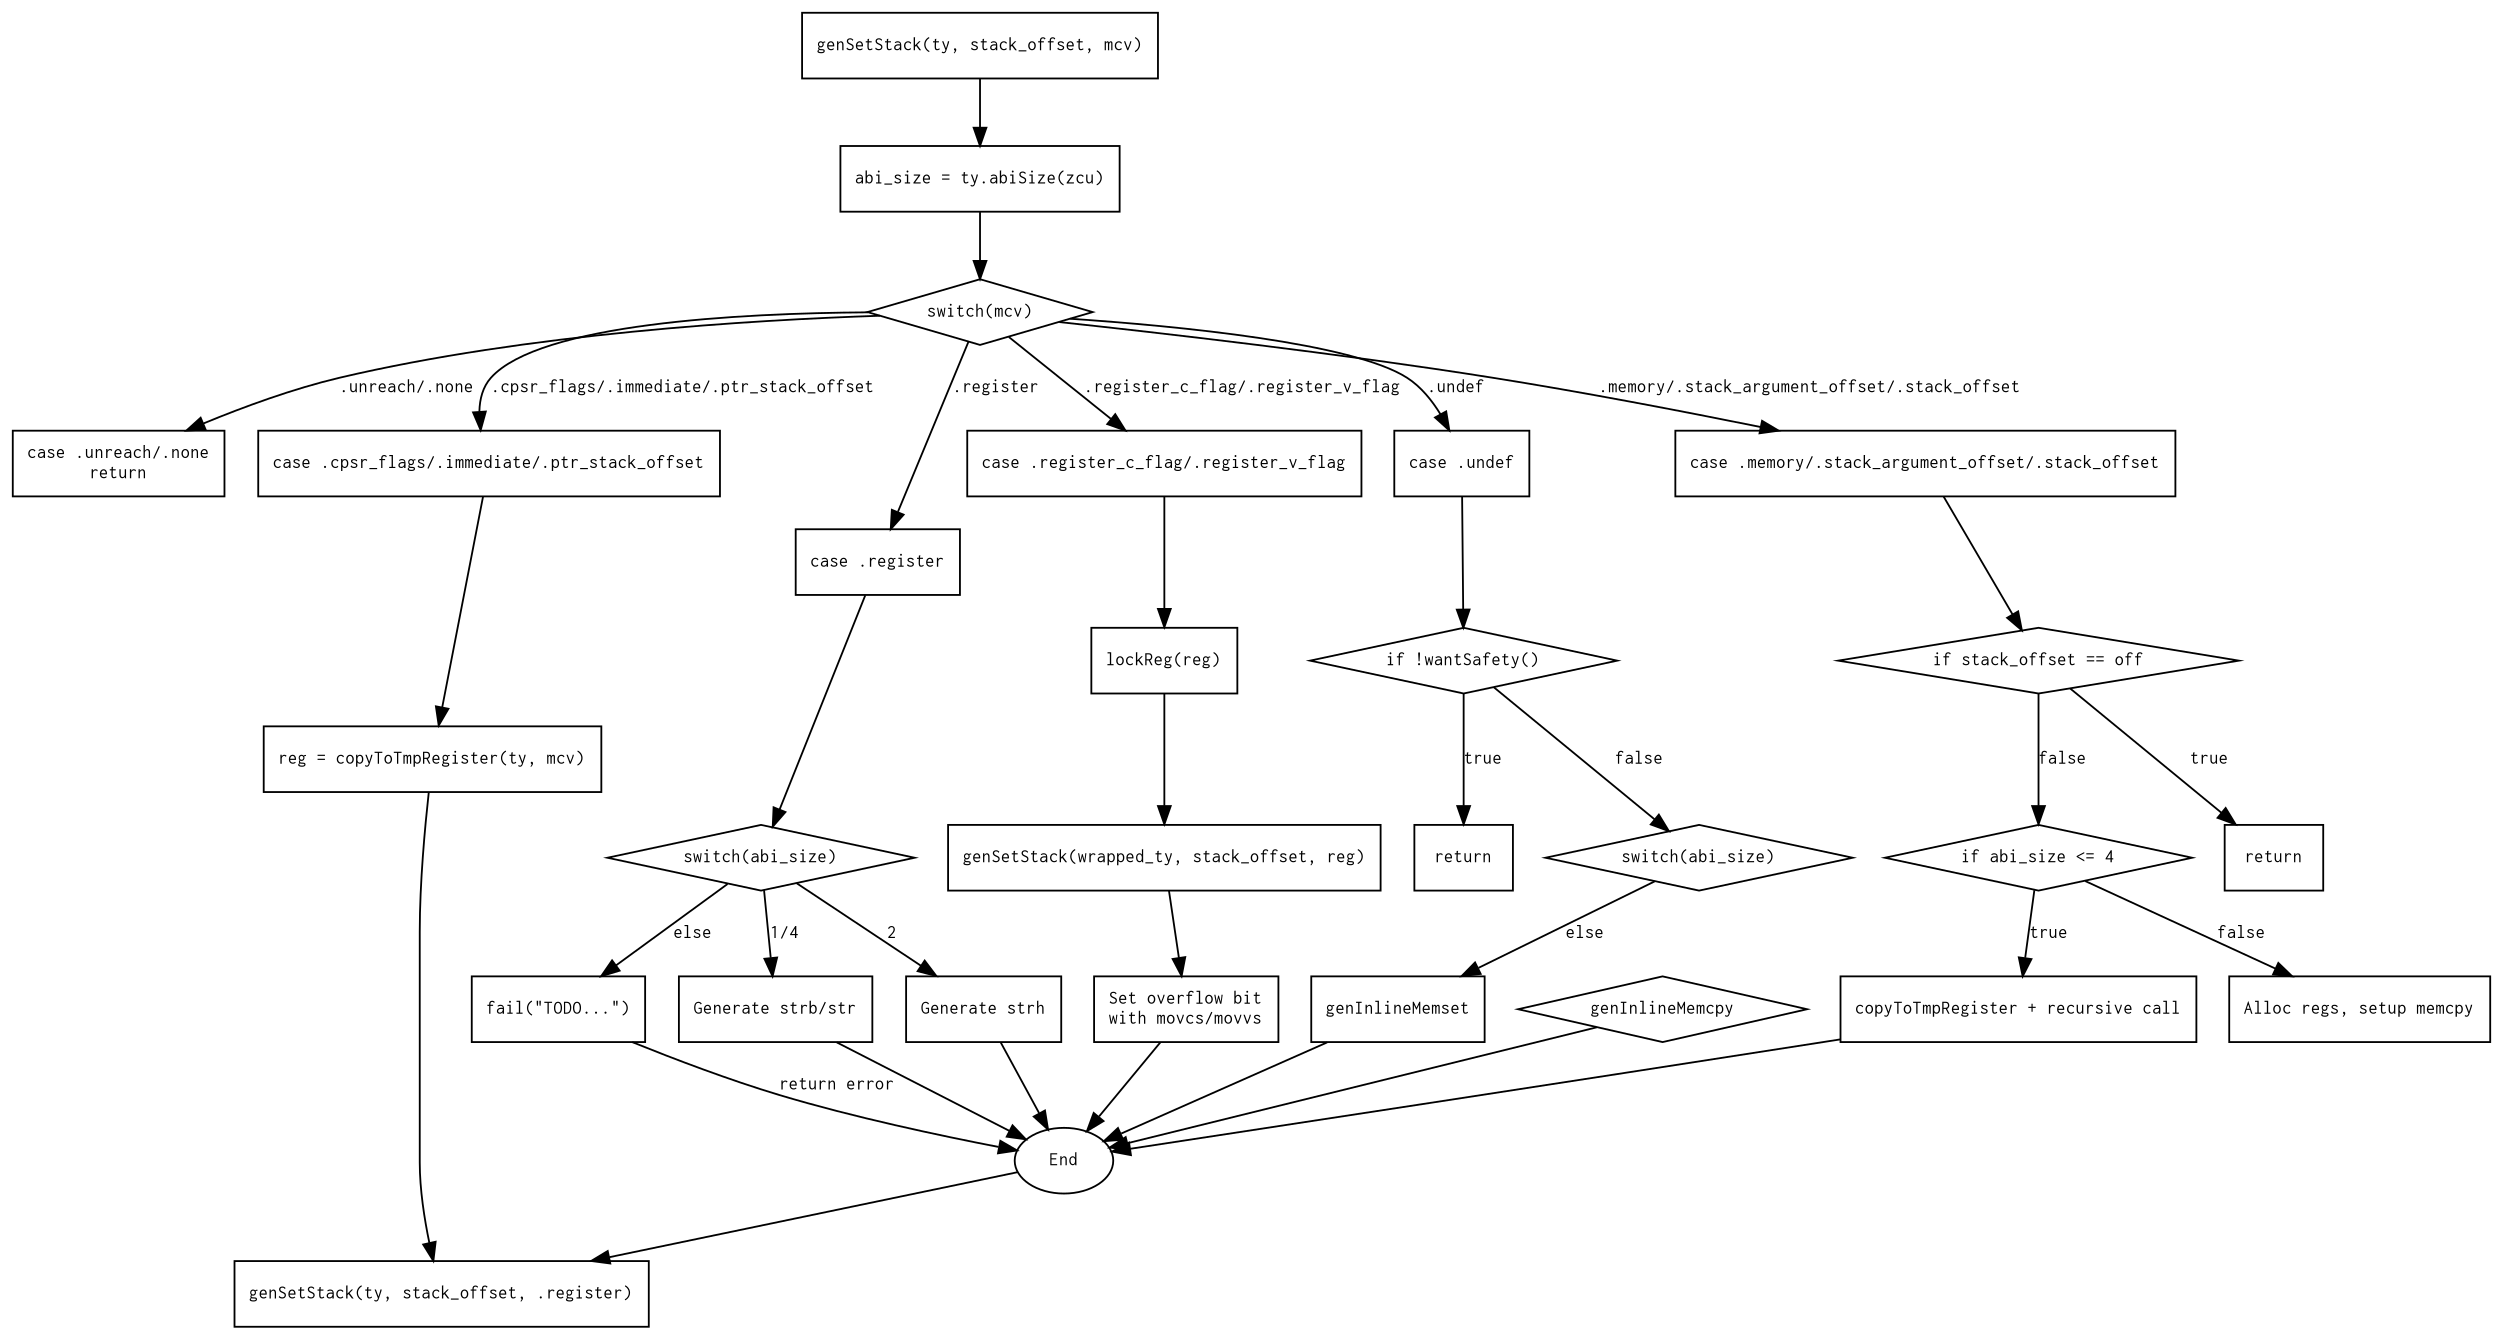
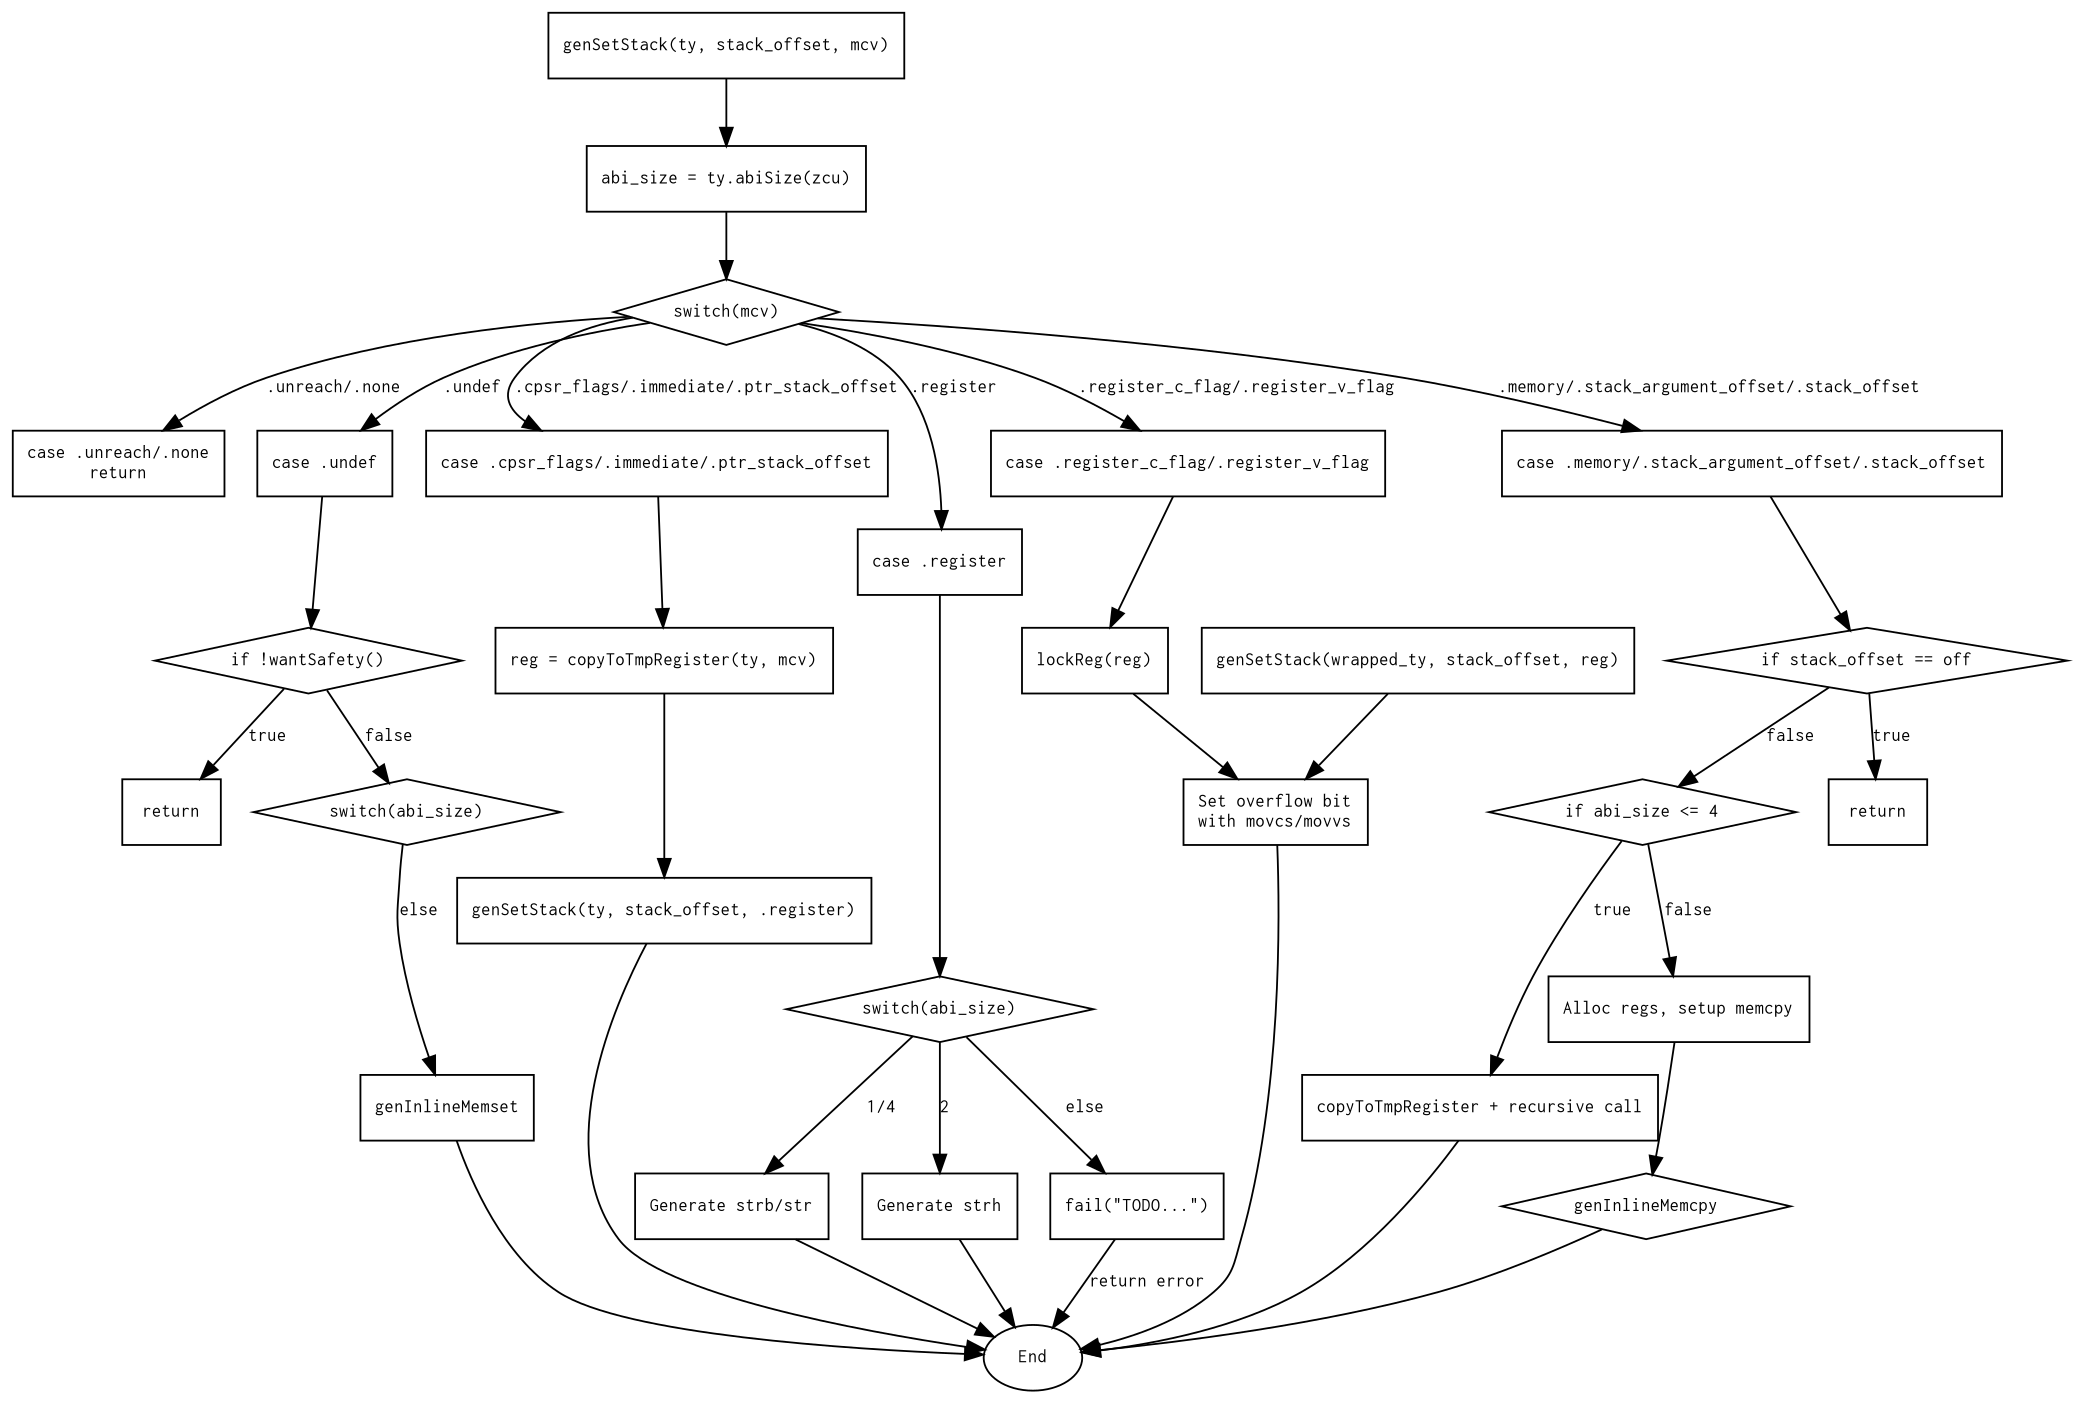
edge "lockReg(reg)" -> "genSetStack(wrapped_ty, stack_offset, reg)": now "lockReg(reg)" -> "Set overflow bit with movcs/movvs"
edge "Alloc regs, setup memcpy" -> "genInlineMemcpy": added
edge "End" -> "genSetStack(ty, stack_offset, .register)": reversed
